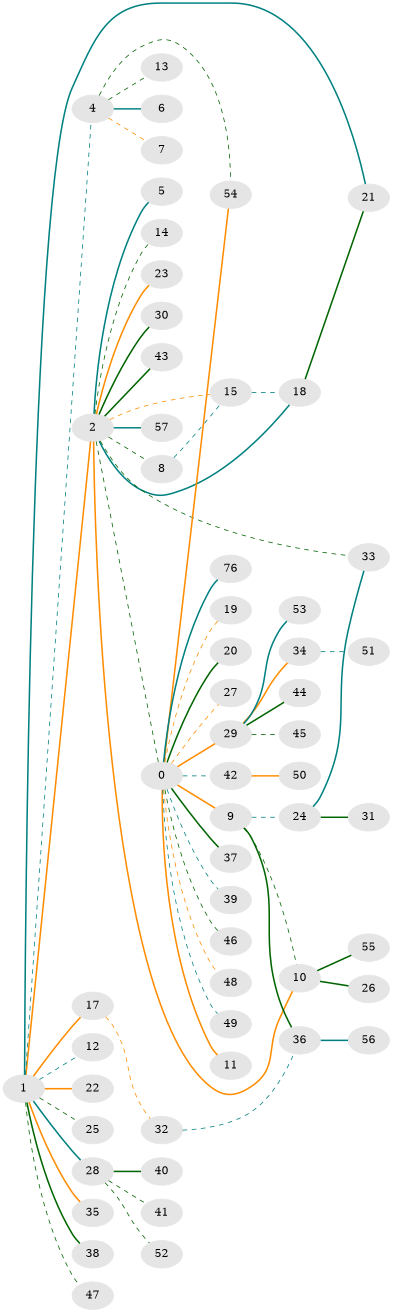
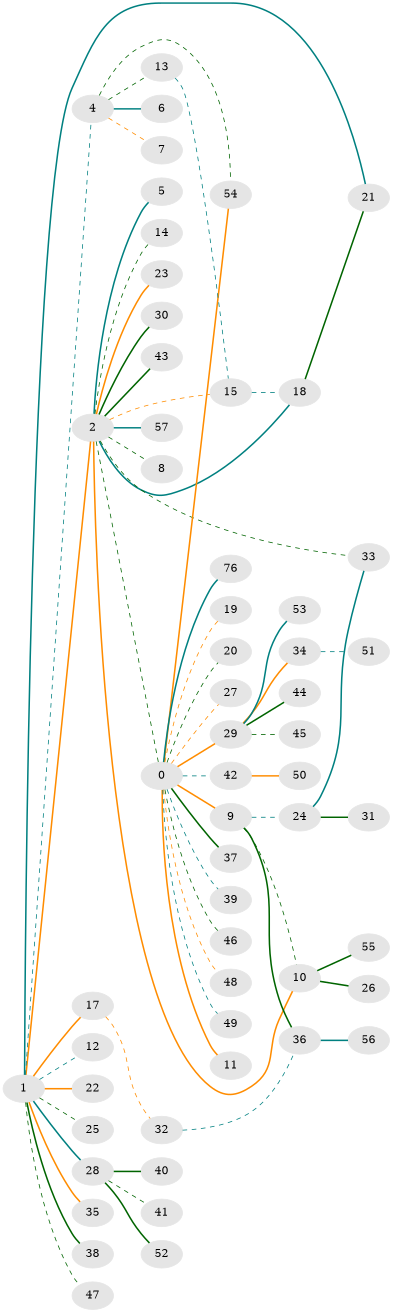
edge "15" -- "8": now "15" -- "13"
edge "20" -- "0": style bold -> dashed
edge "28" -- "52": style dashed -> bold
